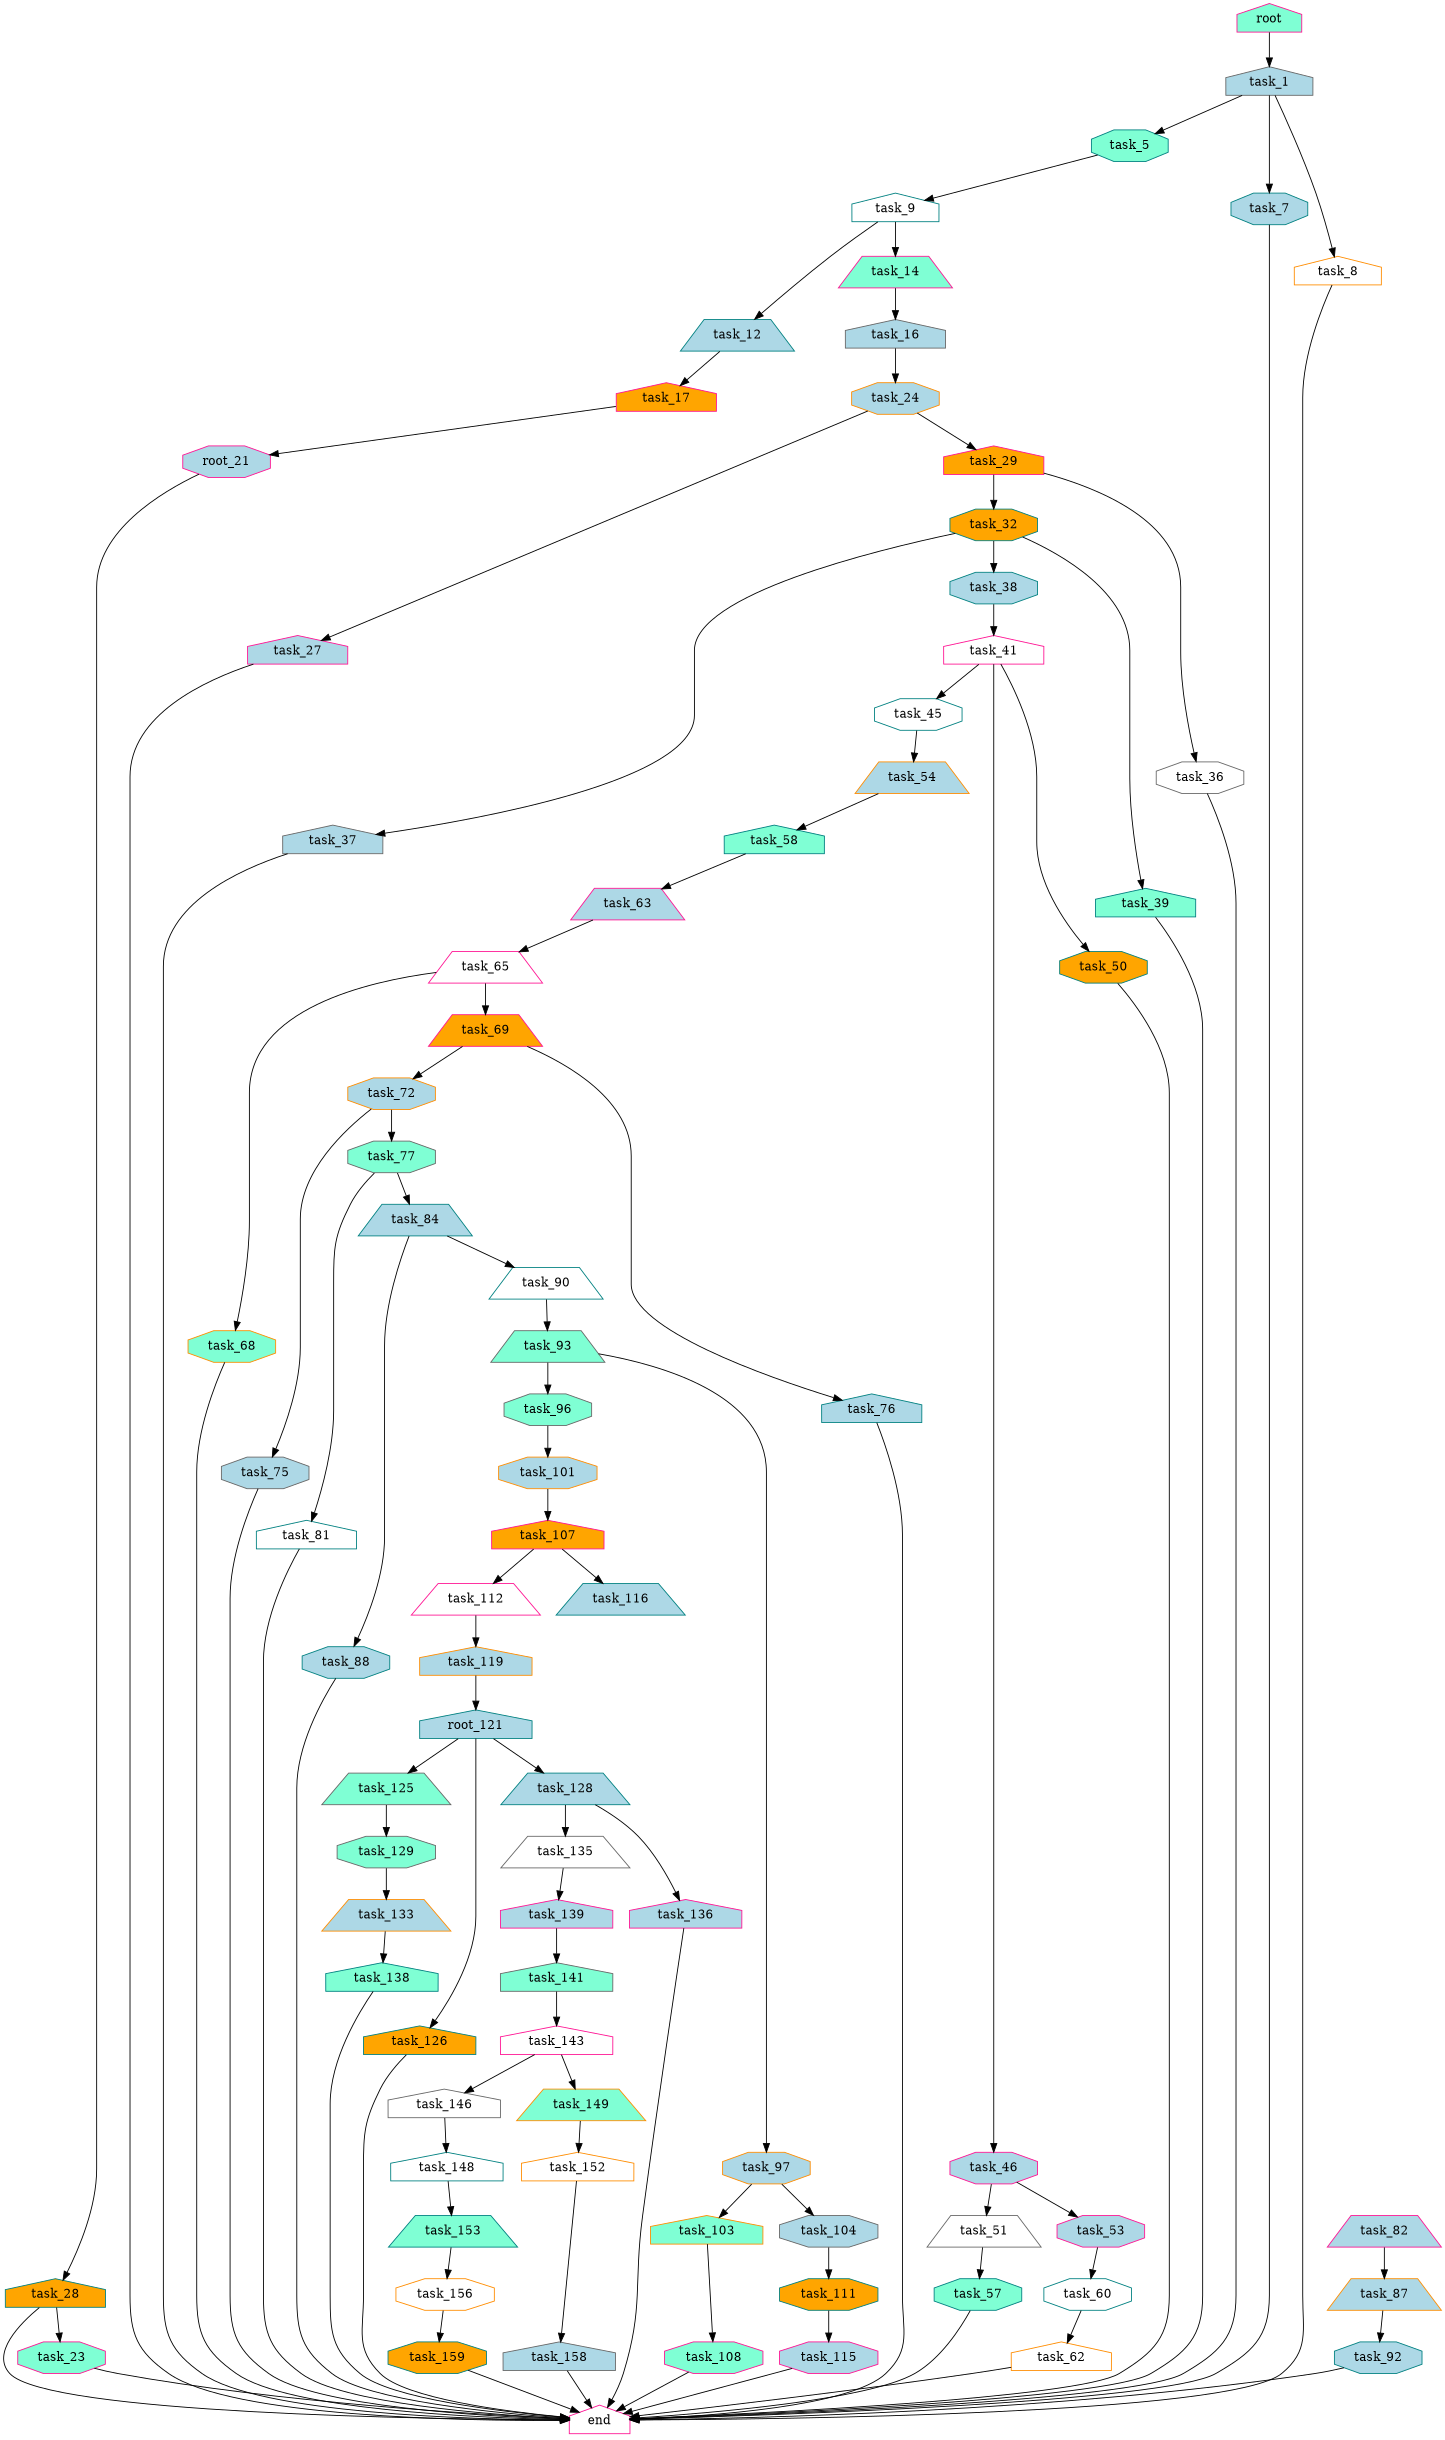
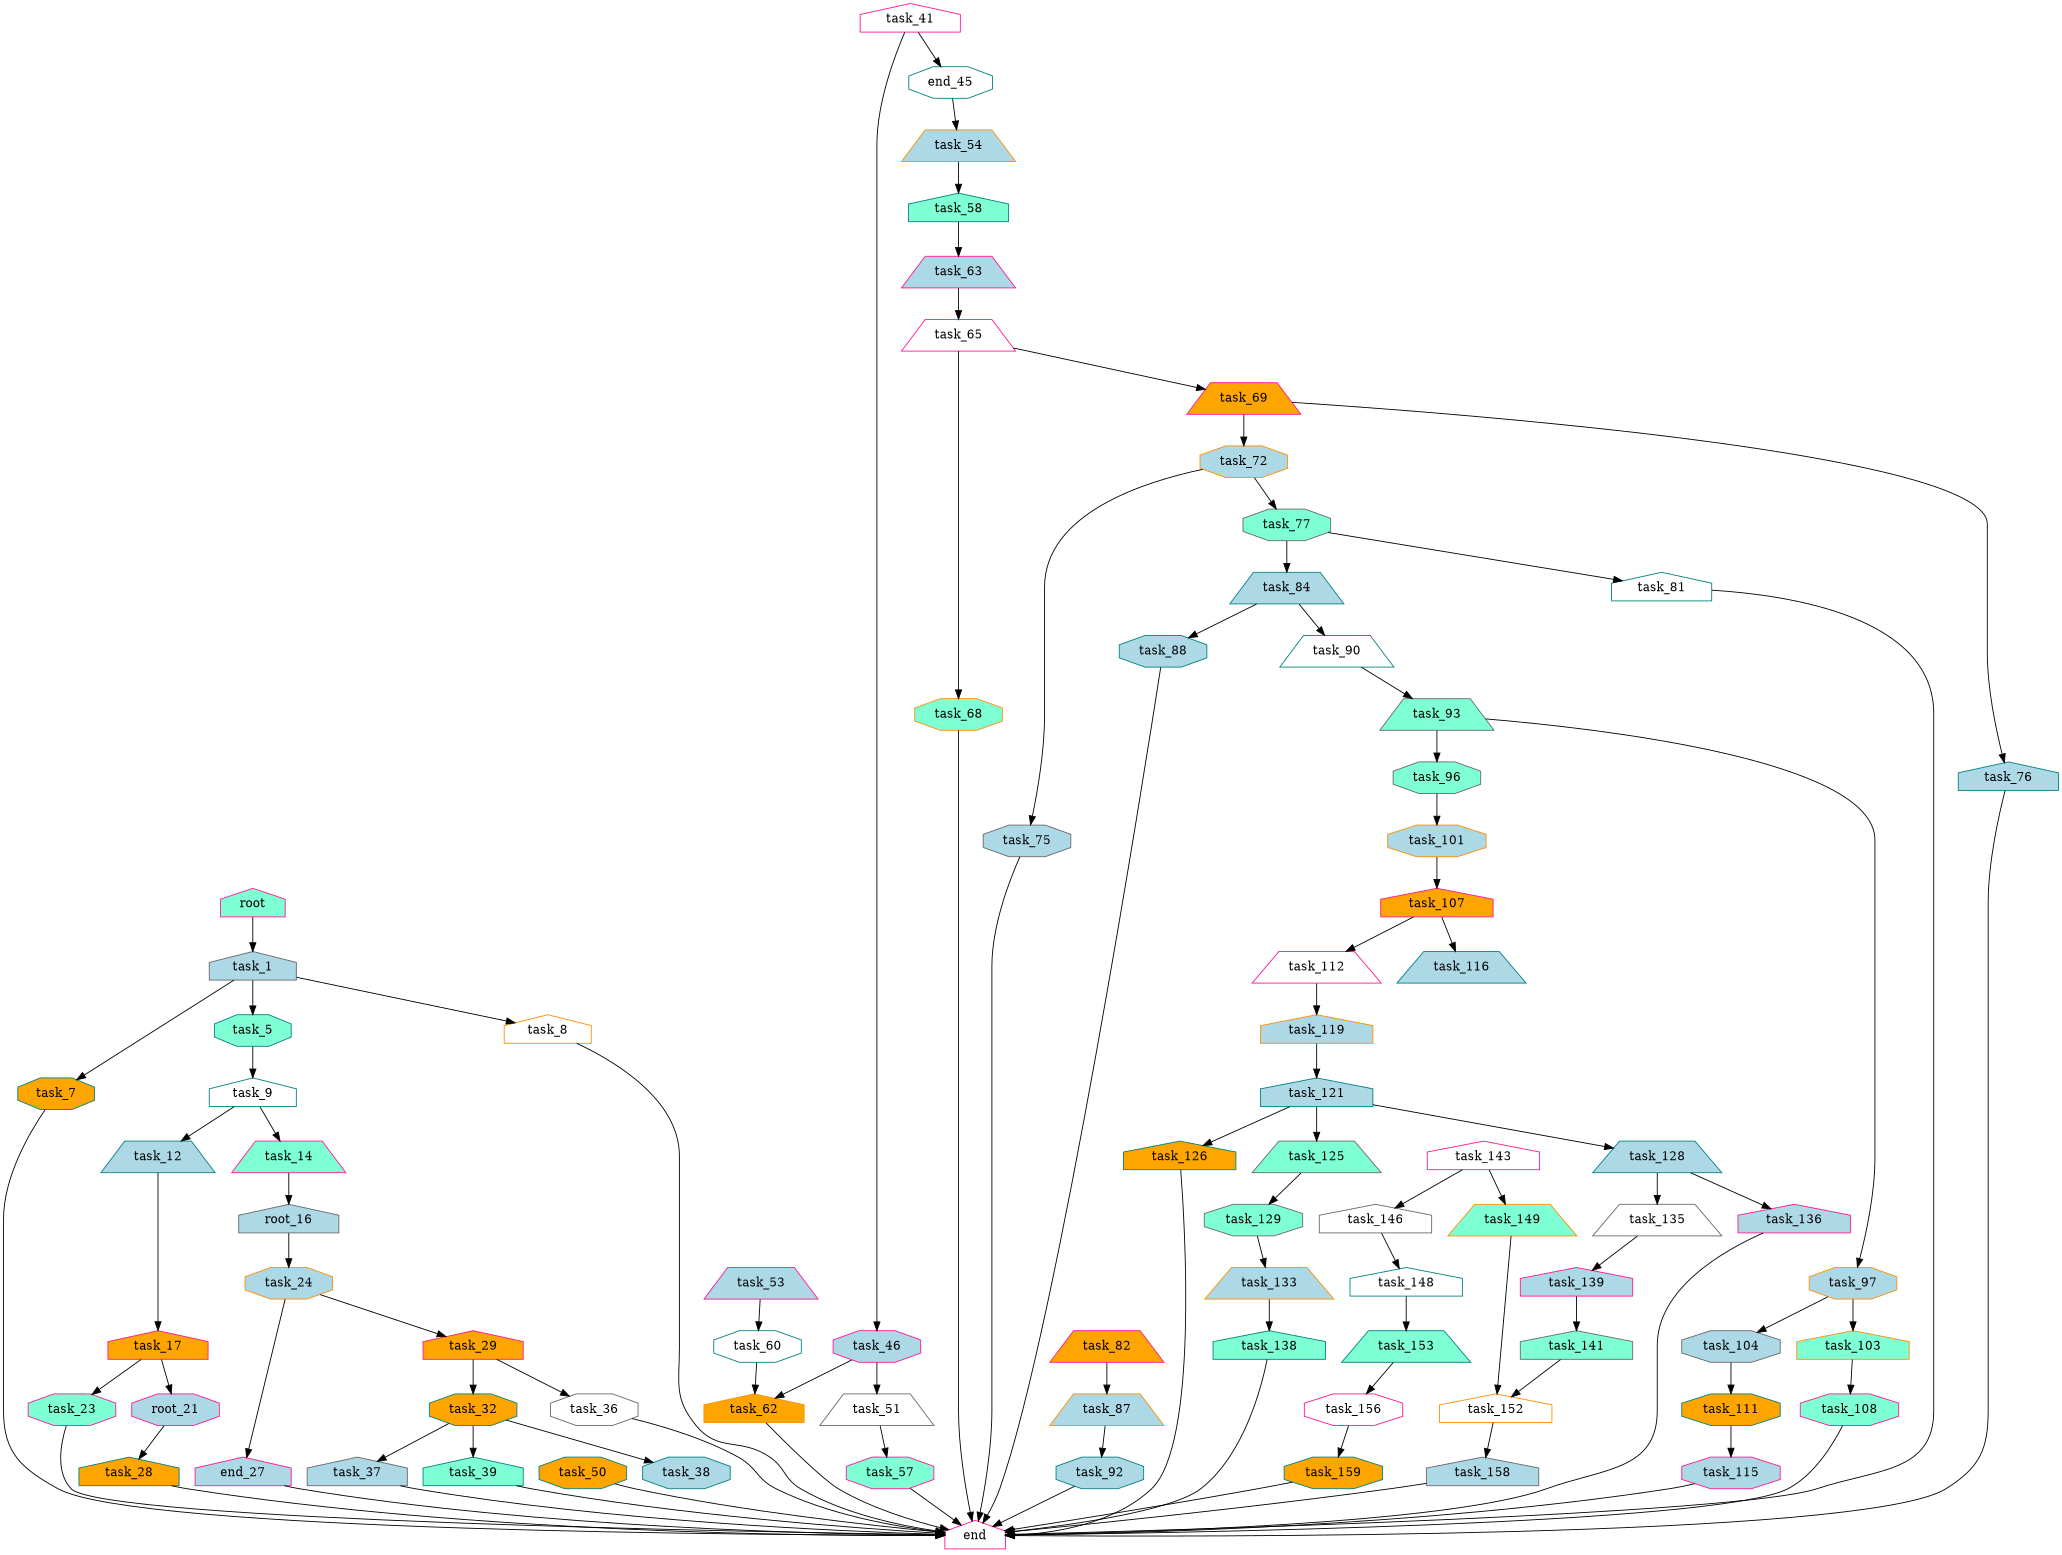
node "task_7": fillcolor lightblue -> orange
node "task_16": label "task_16" -> "root_16"
edge "task_38" -> "task_41": removed
node "task_27": label "task_27" -> "end_27"
node "task_45": label "task_45" -> "end_45"
edge "task_41" -> "task_50": removed
node "root_121": label "root_121" -> "task_121"
edge "task_141" -> "task_143": now "task_141" -> "task_152"
edge "task_46" -> "task_53": now "task_46" -> "task_62"
node "task_53": shape octagon -> trapezium
node "task_82": fillcolor lightblue -> orange
node "task_156": color darkorange -> deeppink
node "task_57": color teal -> deeppink
edge "task_28" -> "task_23": now "task_17" -> "task_23"
node "task_62": fillcolor white -> orange
